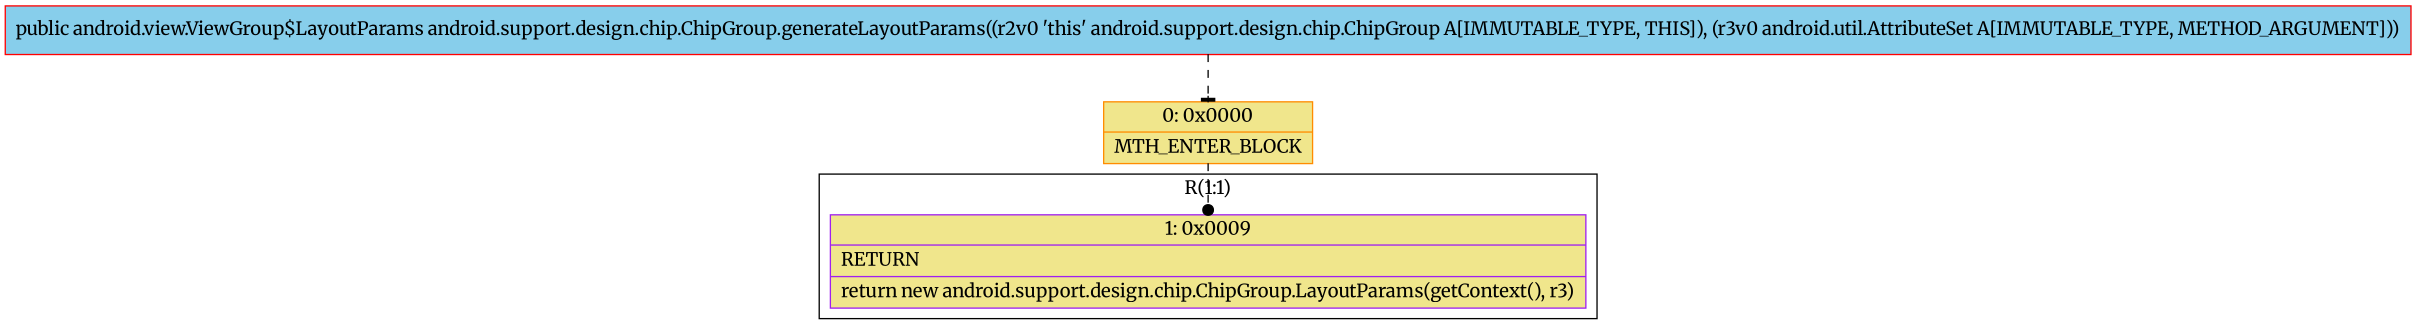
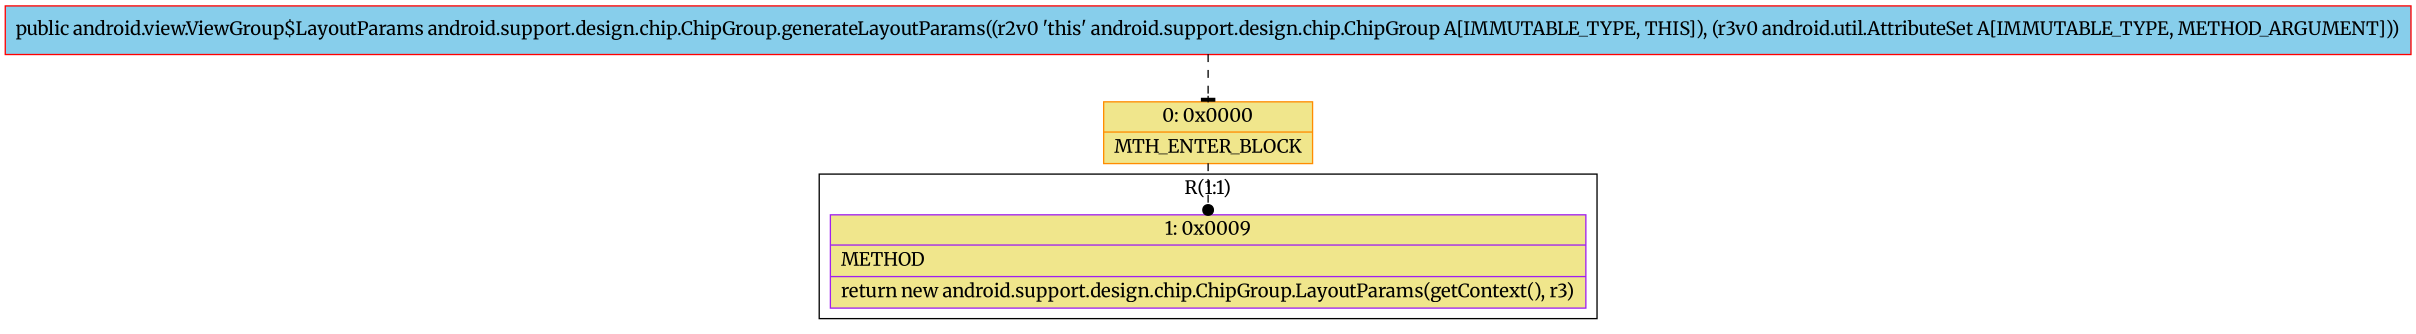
node "1: 0x0009": text "RETURN" -> "METHOD"
